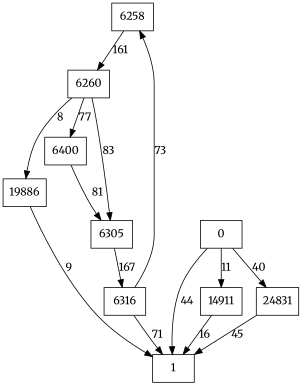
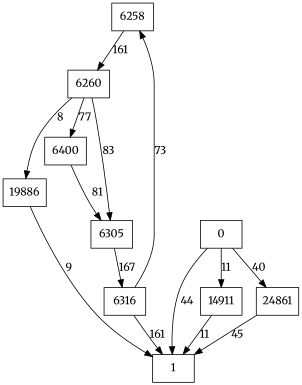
node "24831": label "24831" -> "24861"
edge "6316" -> "1": label "71" -> "161"
edge "14911" -> "1": label "16" -> "11"
